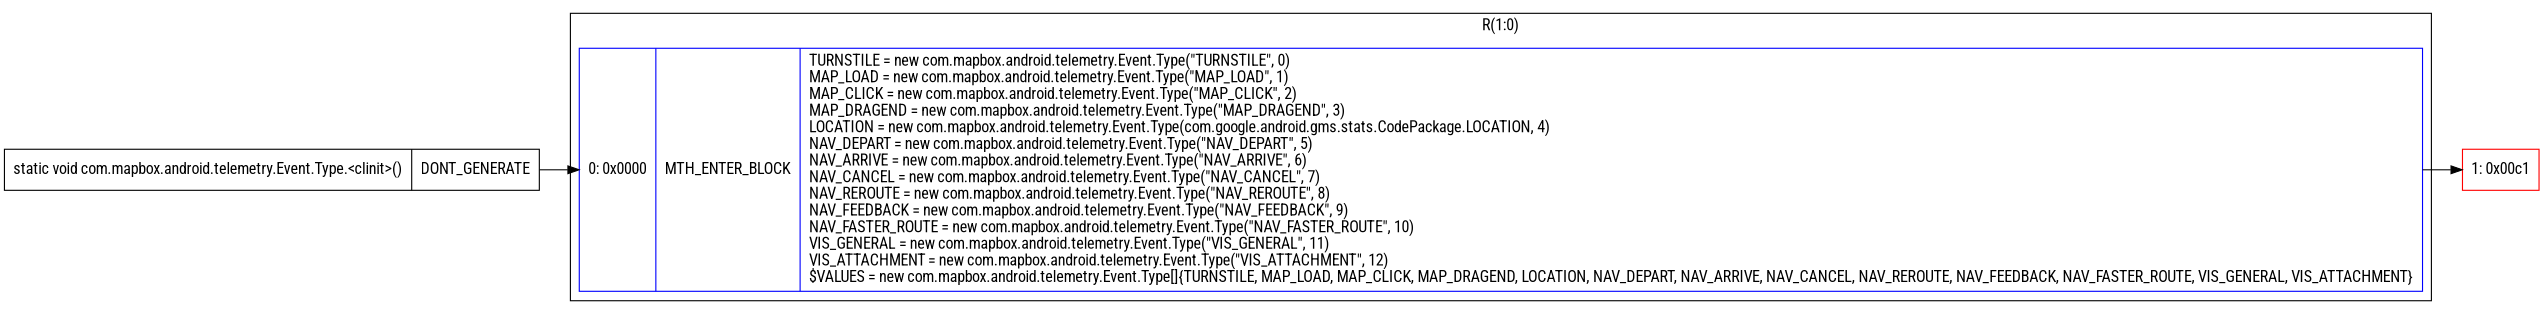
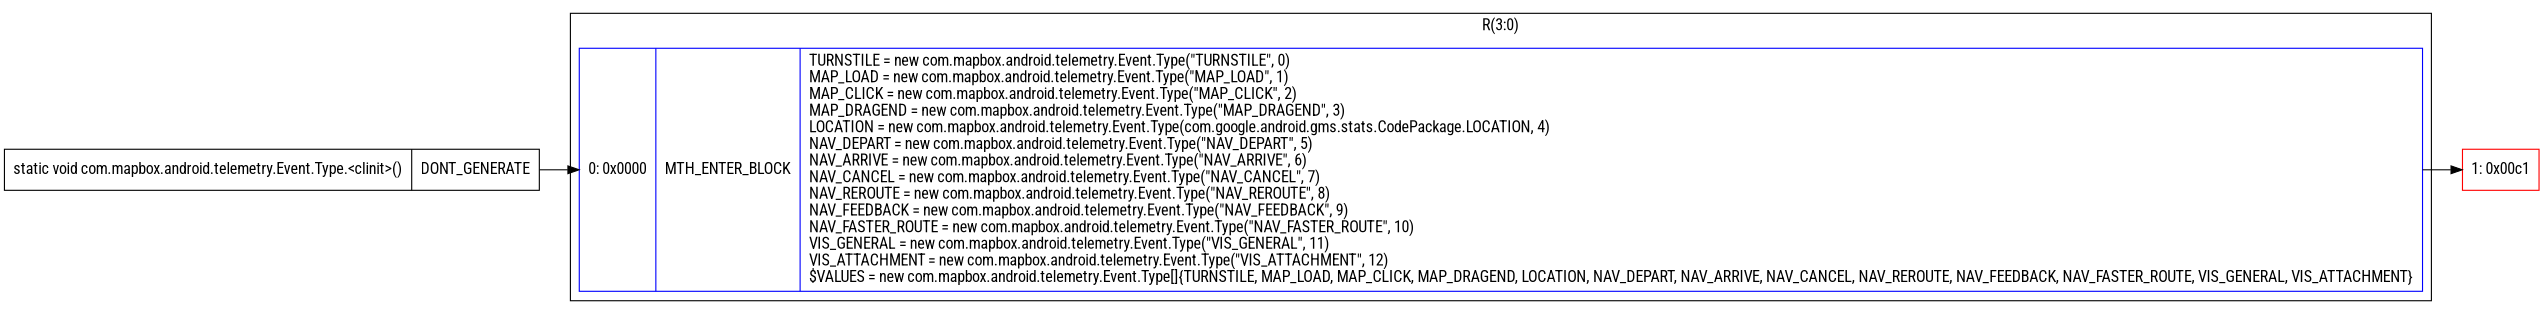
cluster "R(1:0)": label "R(1:0)" -> "R(3:0)"
